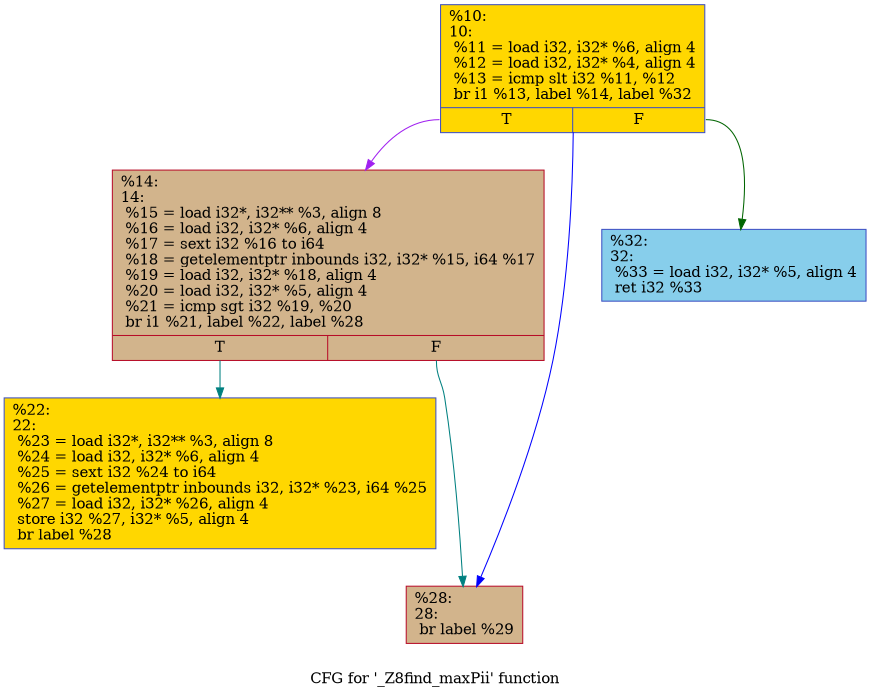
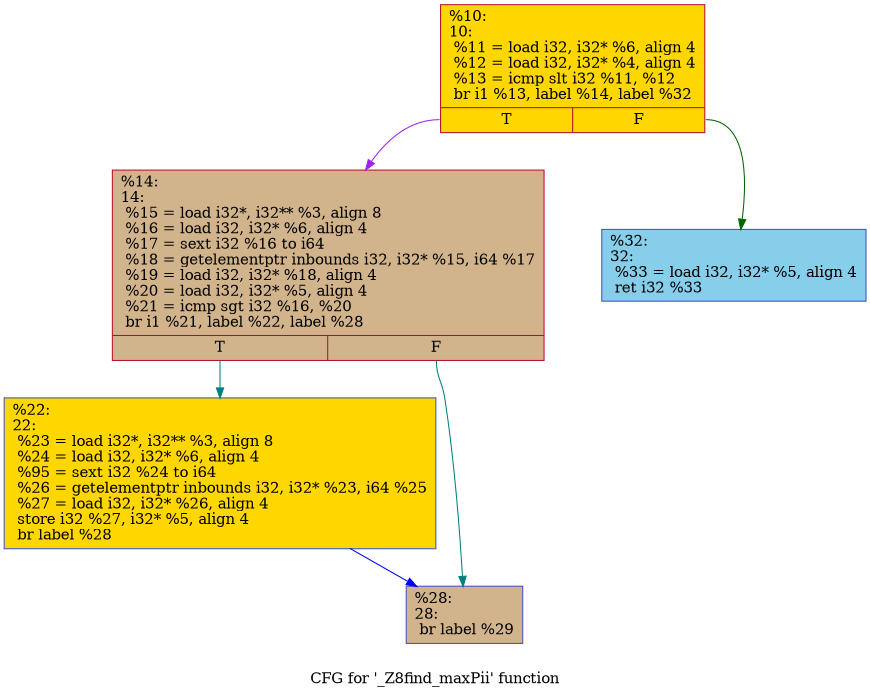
node "%10:": color #3d50c3ff -> #b70d28ff
node "%14:": text "%21 = icmp sgt i32 %19, %20" -> "%21 = icmp sgt i32 %16, %20"
edge "%10:" -> "%28:": now "%22:" -> "%28:"
node "%22:": text "%25 = sext i32 %24 to i64" -> "%95 = sext i32 %24 to i64"
node "%28:": color #b70d28ff -> #3d50c3ff
